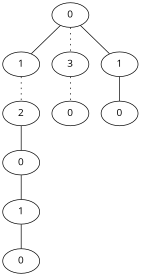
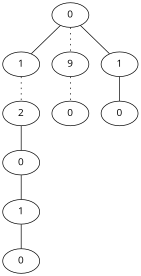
node "3": label "3" -> "9"
